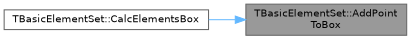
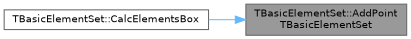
node "TBasicElementSet::AddPoint ToBox": label "TBasicElementSet::AddPoint ToBox" -> "TBasicElementSet::AddPoint TBasicElementSet"
